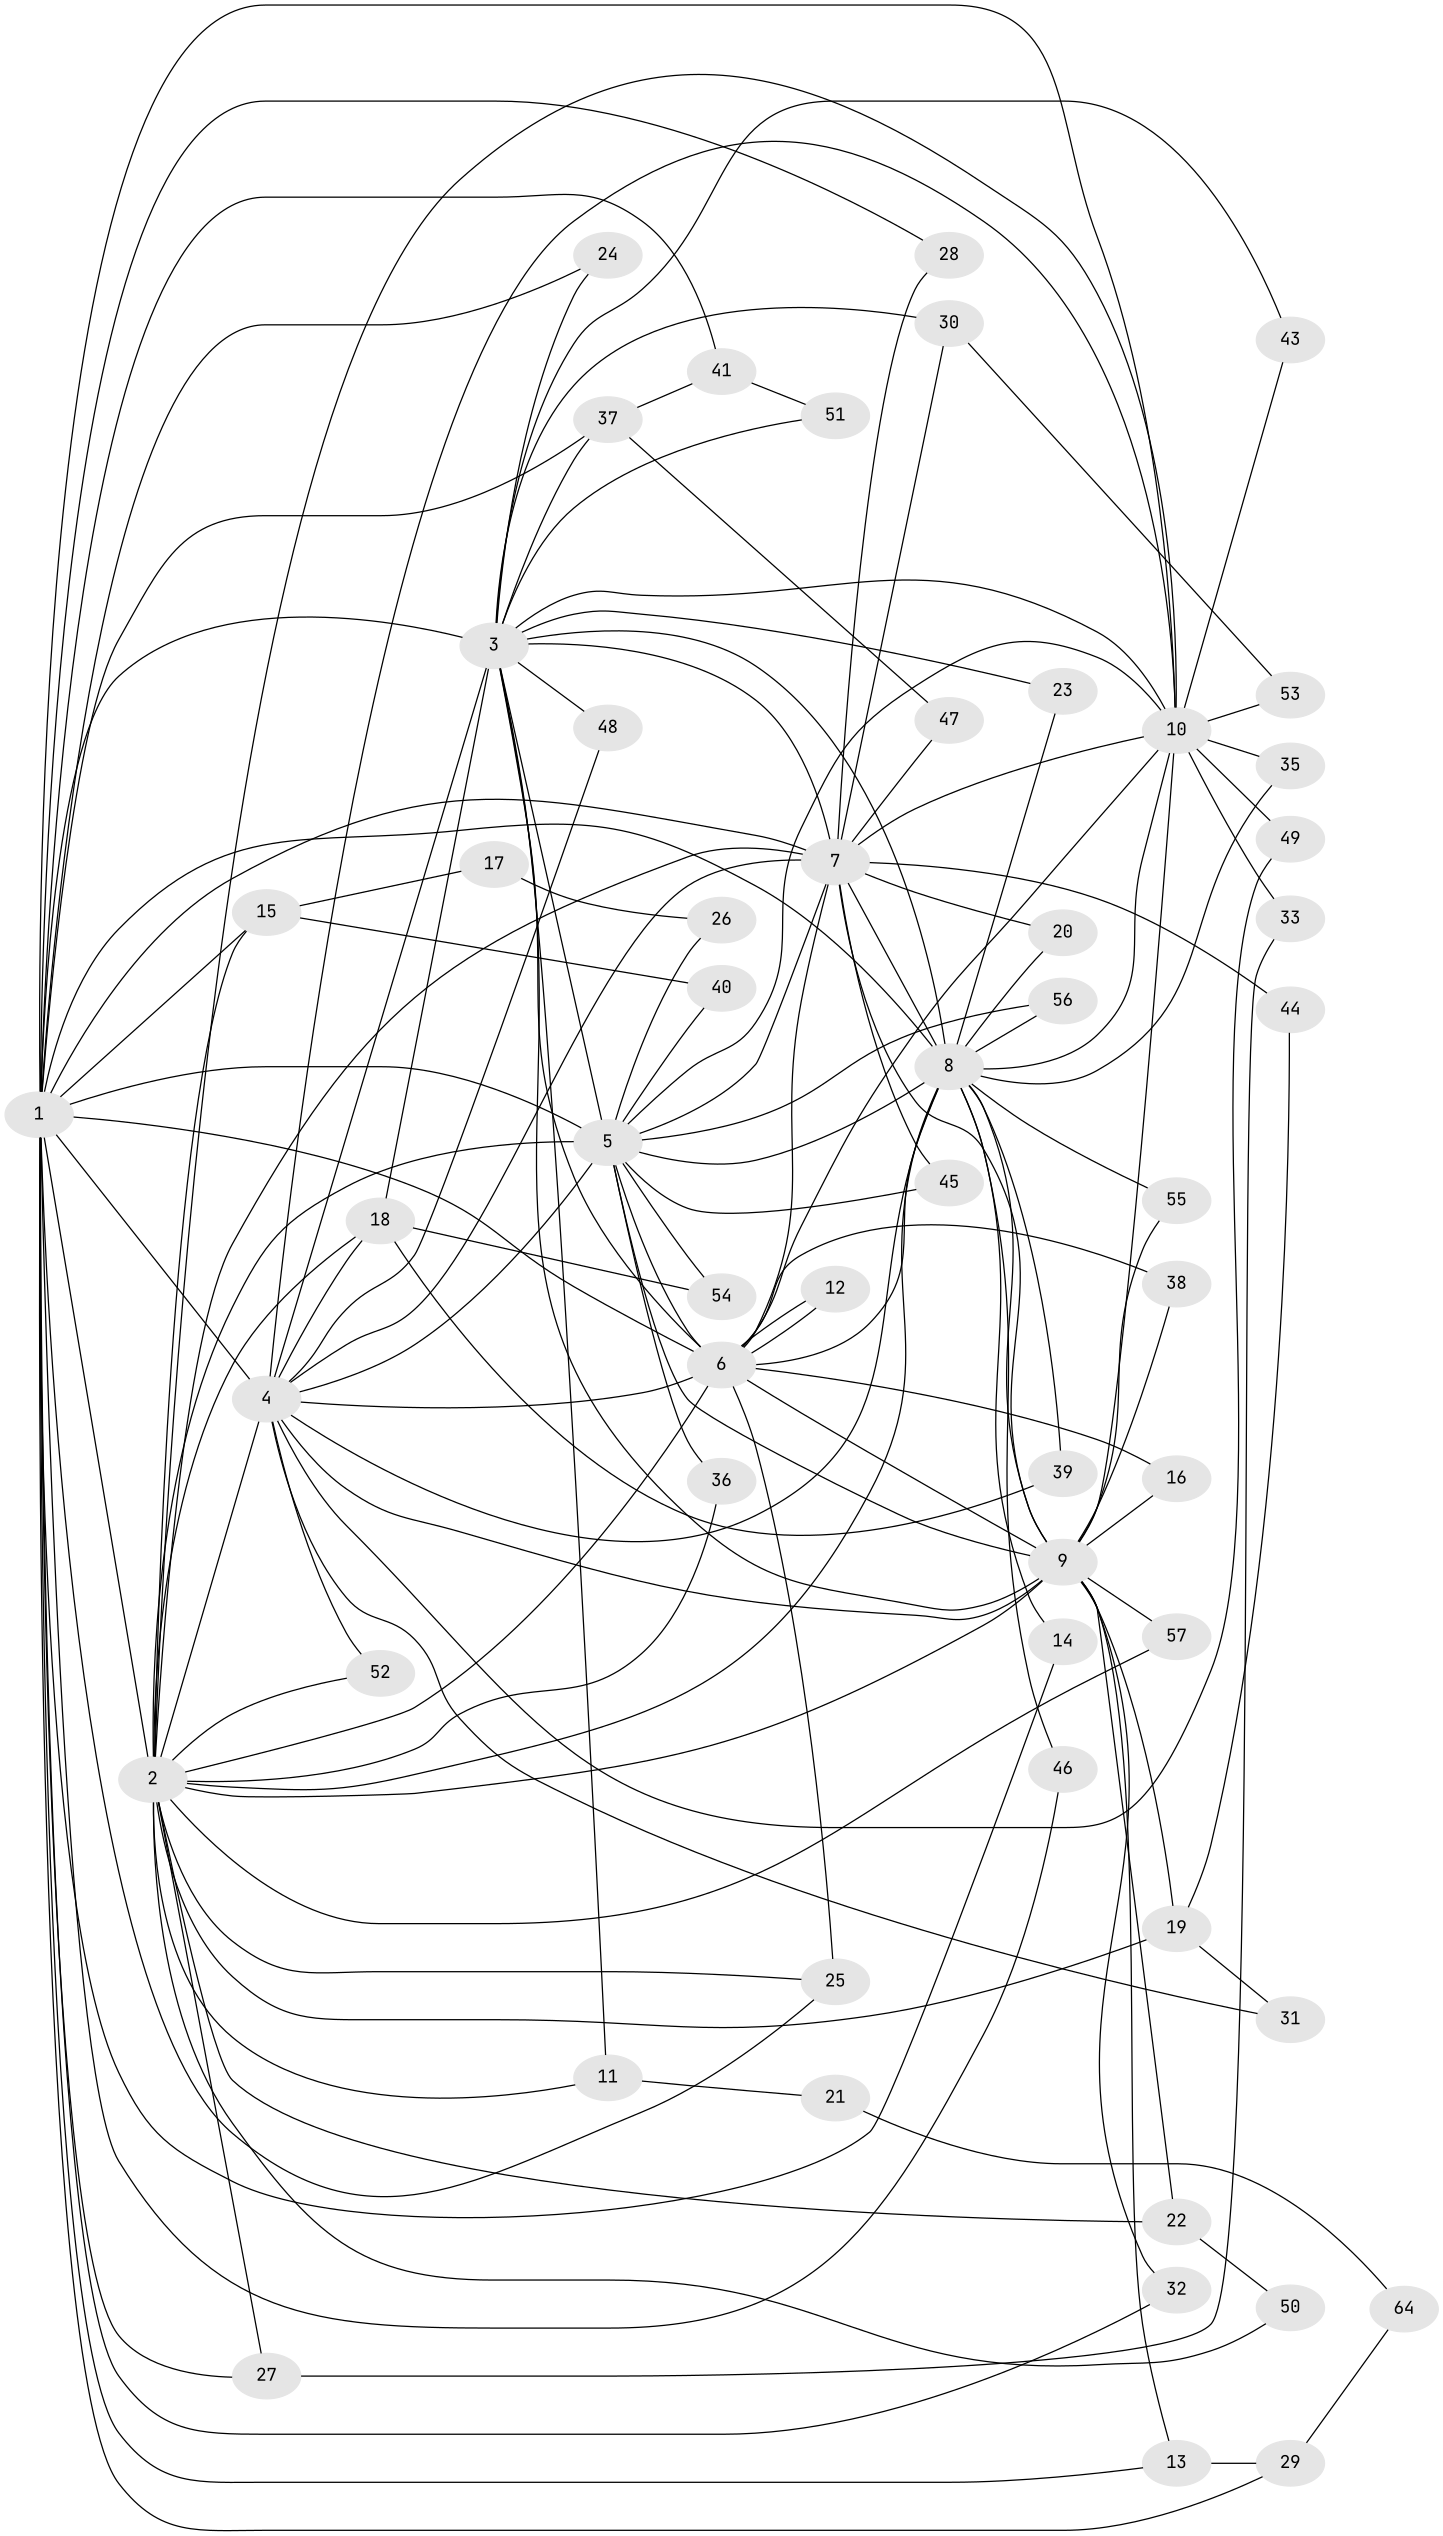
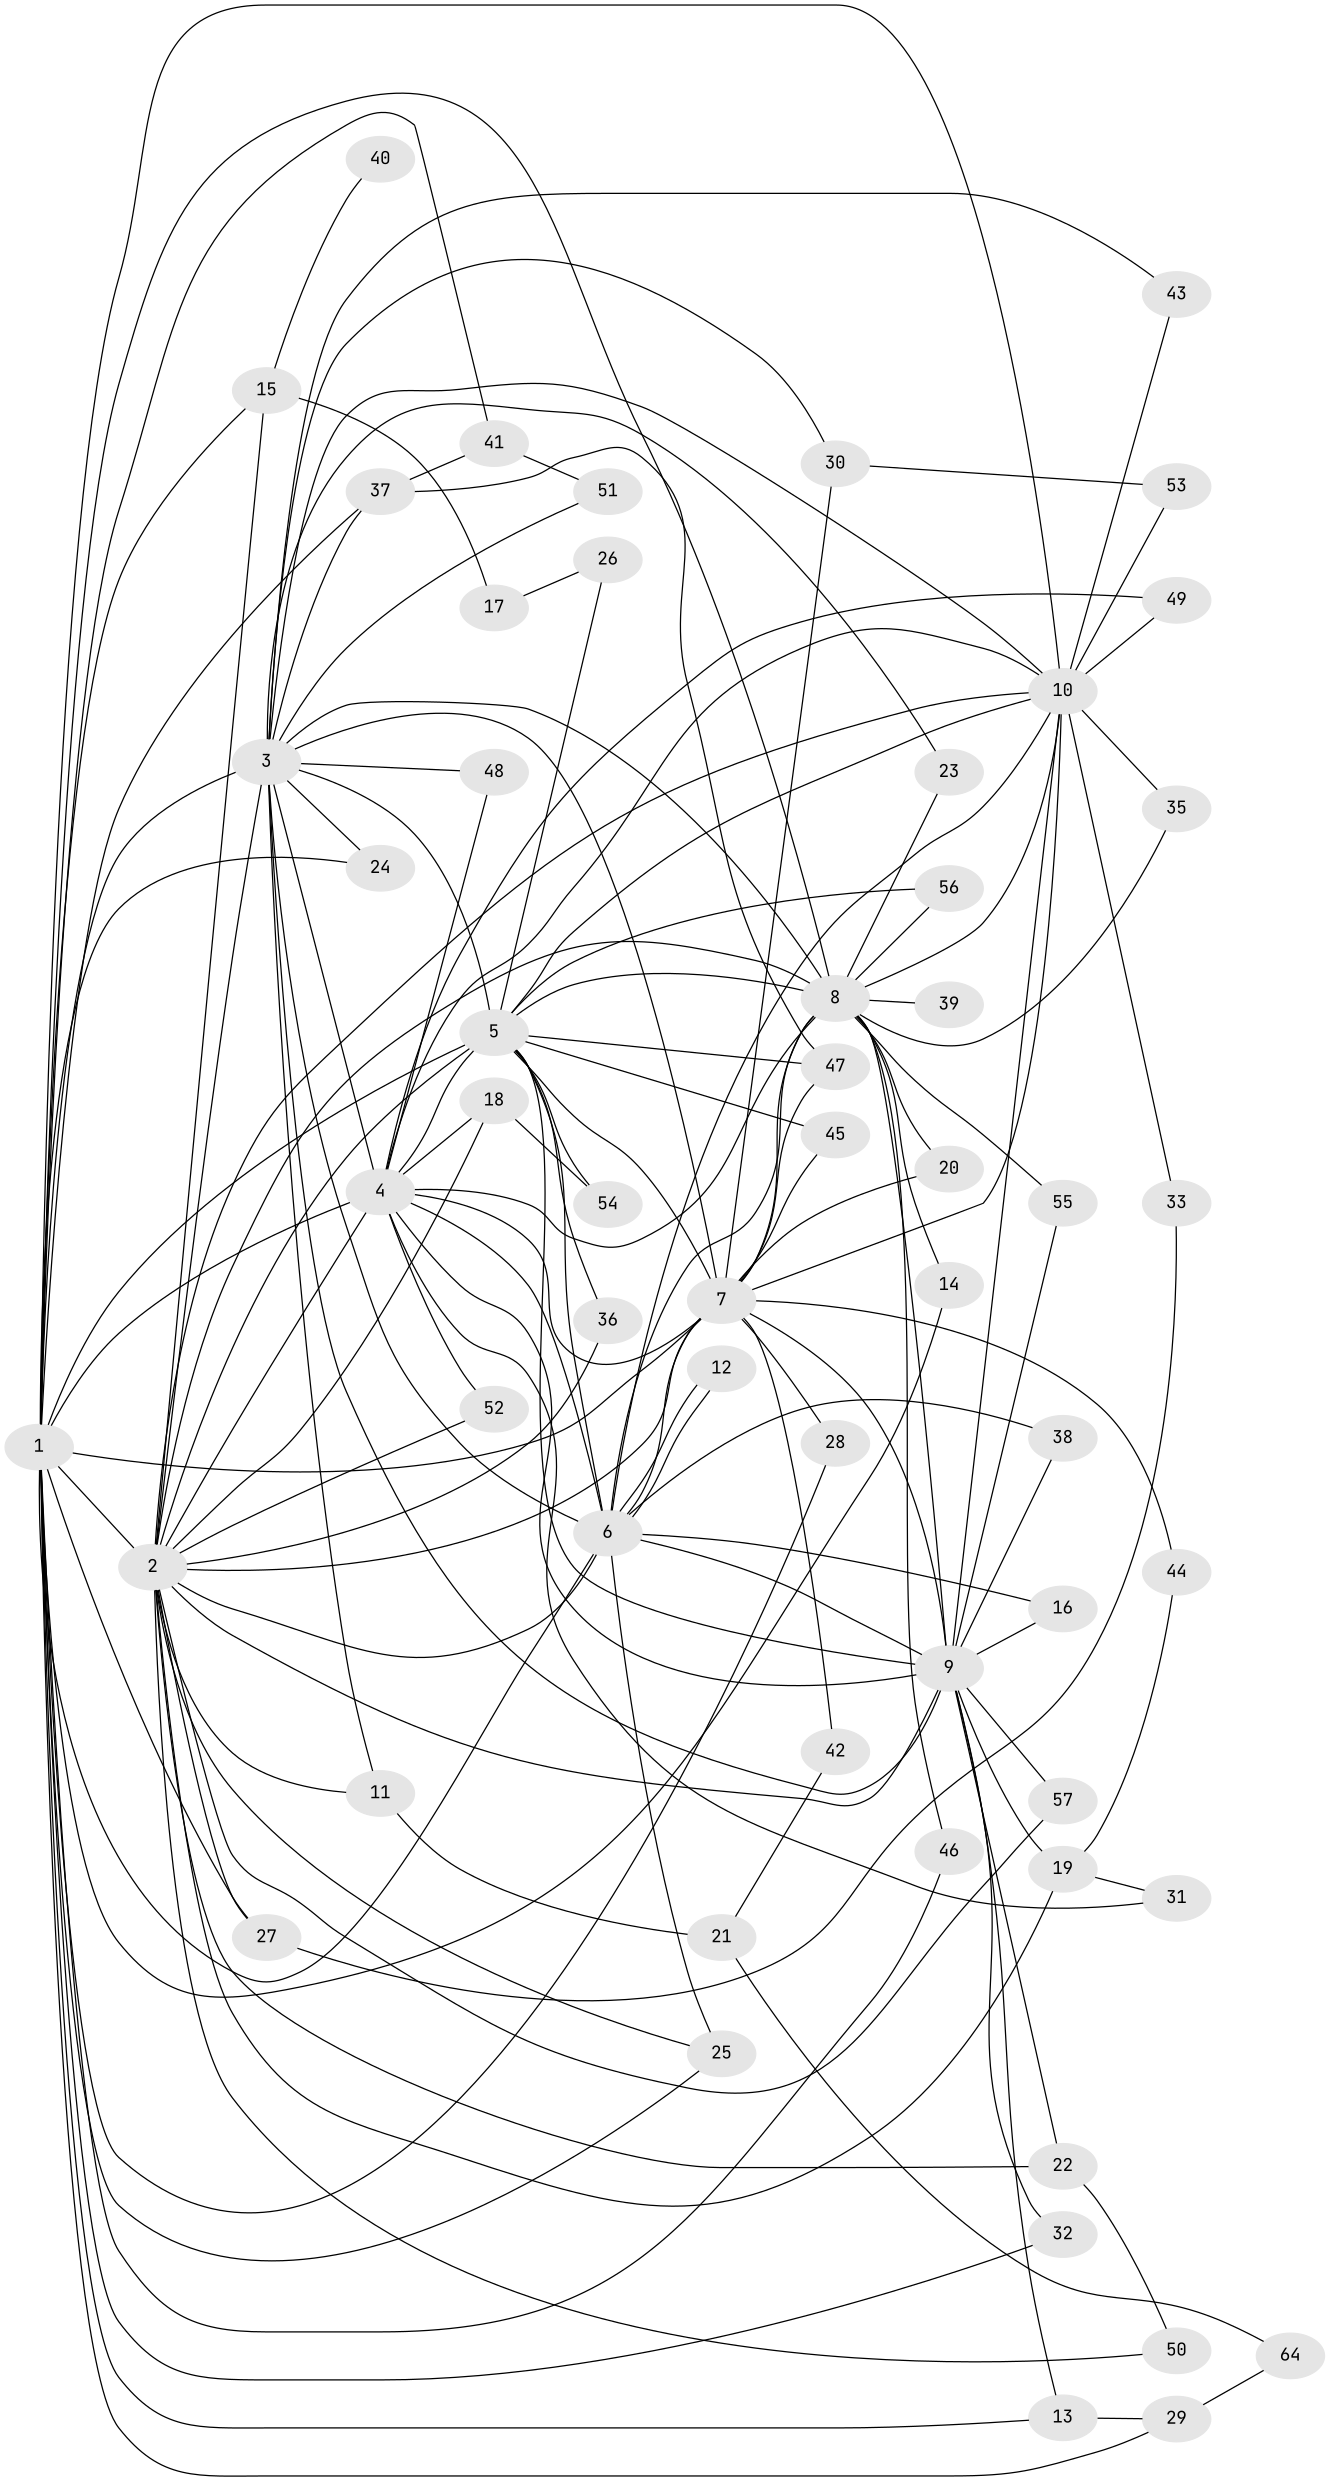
edge "3" -- "18": now "3" -- "2"
edge "40" -- "5": now "47" -- "5"
edge "18" -- "39": removed
node "42": added
